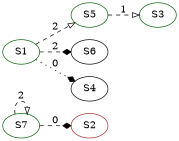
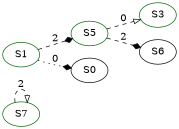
edge "S5" -> "S3": label "1" -> "0"
edge "S1" -> "S5": arrowhead onormal -> diamond
edge "S1" -> "S6": now "S5" -> "S6"
node "S4": label "S4" -> "S0"
node "S2": removed
